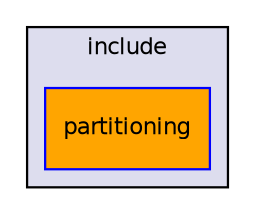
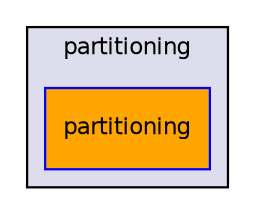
cluster "include": label "include" -> "partitioning"
